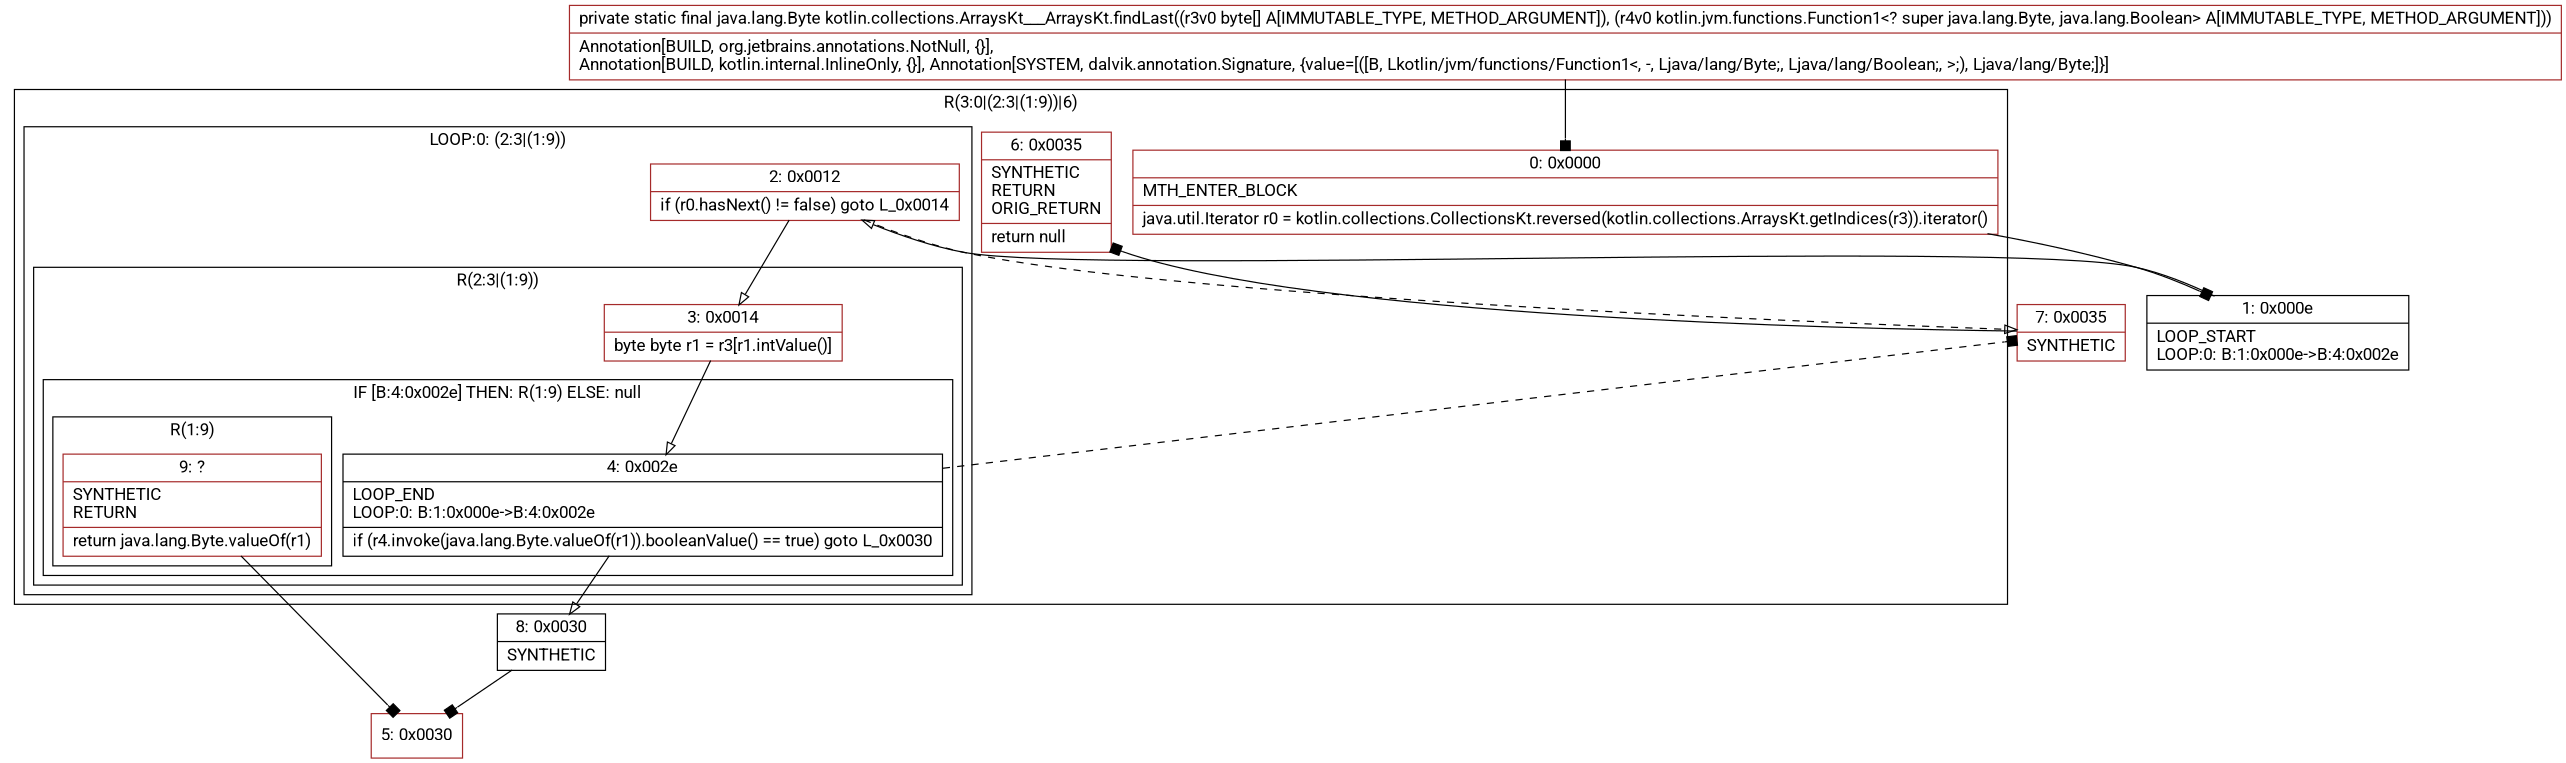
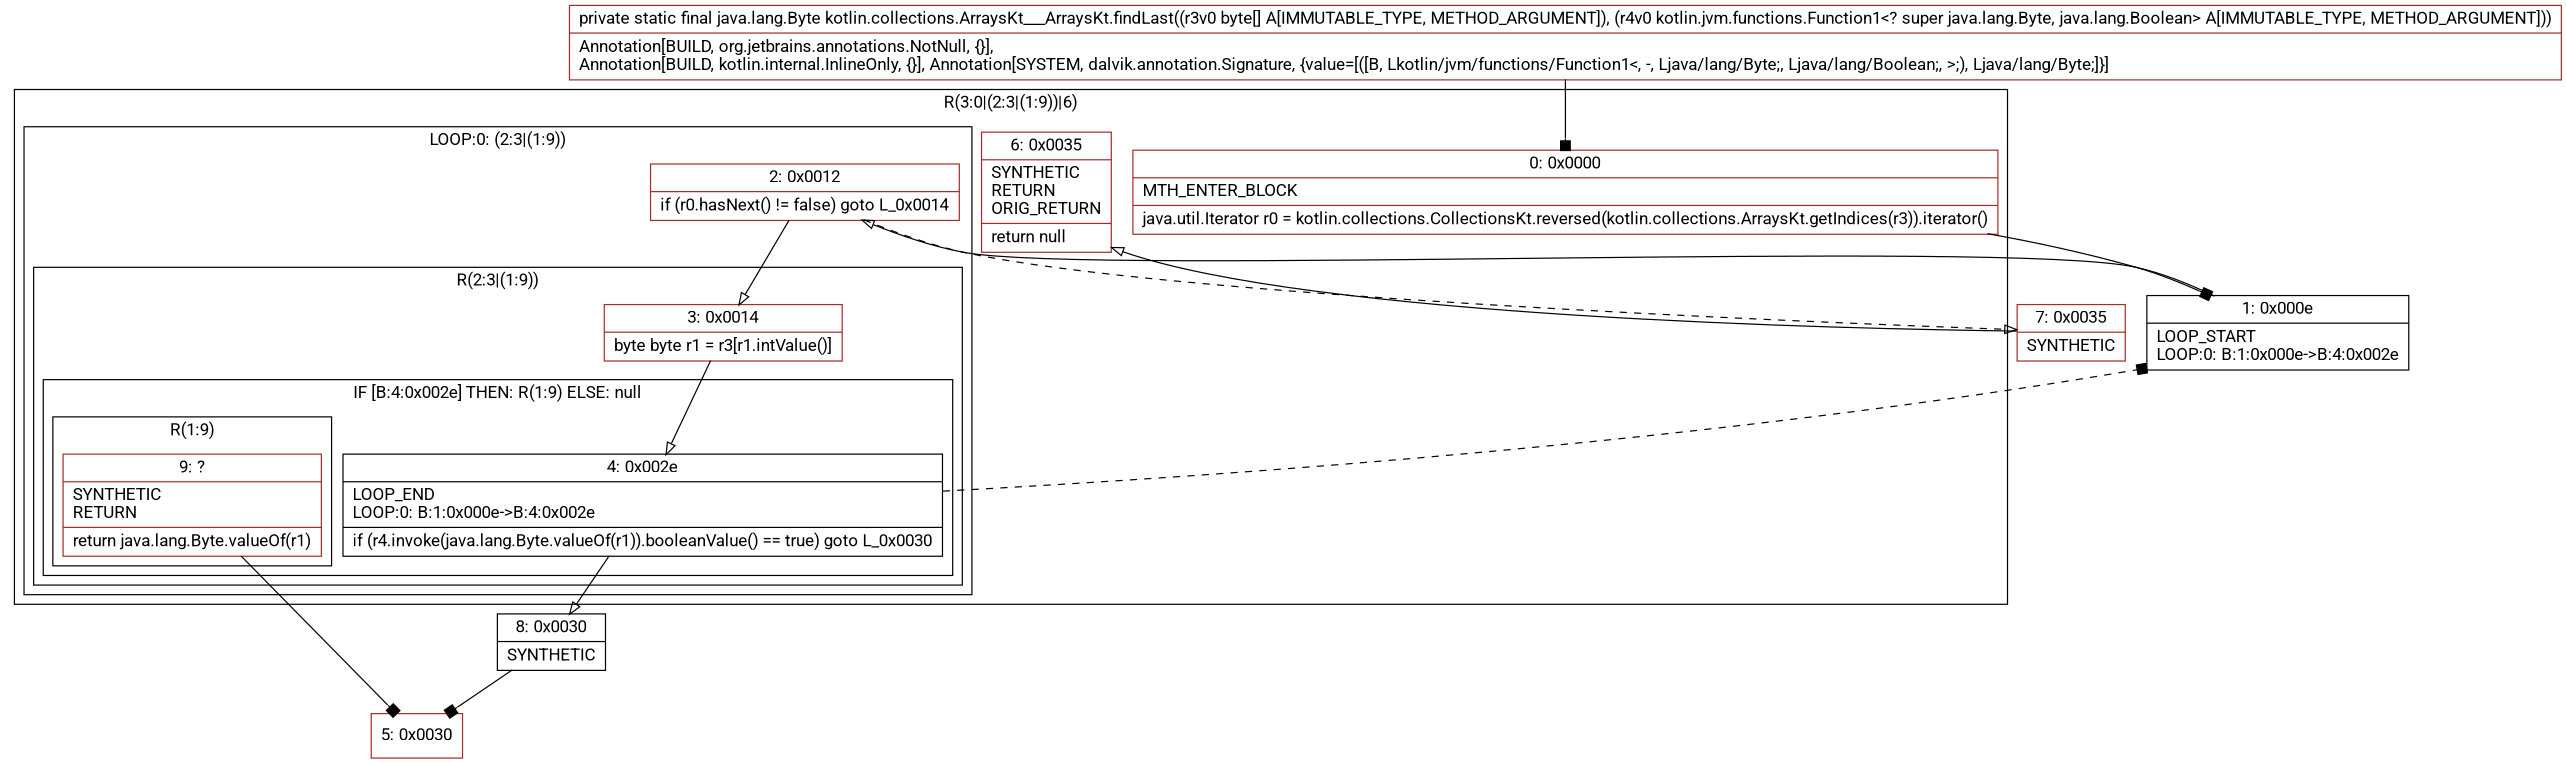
edge "7: 0x0035" -> "6: 0x0035": arrowhead box -> onormal
edge "4: 0x002e" -> "7: 0x0035": now "4: 0x002e" -> "1: 0x000e"
